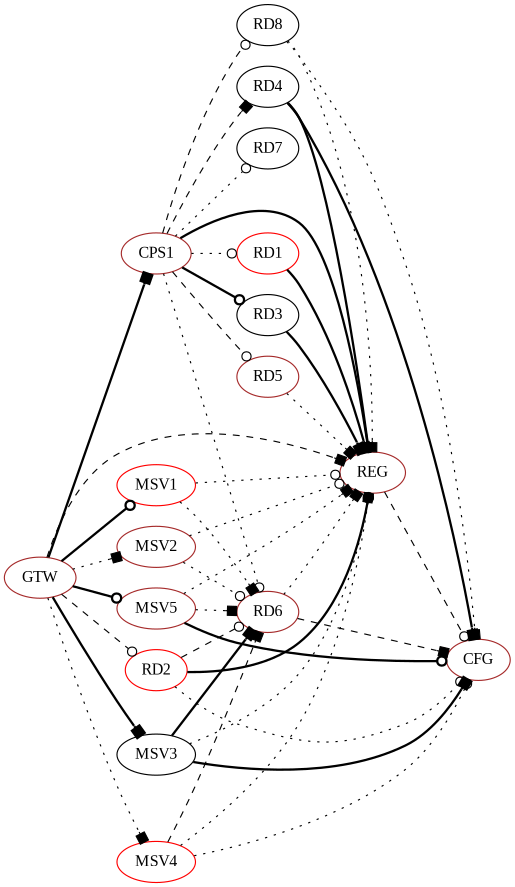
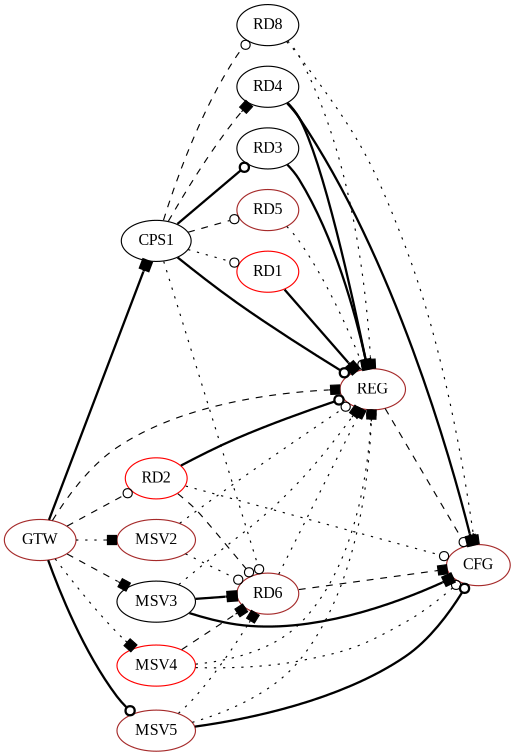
node "RD7": removed
node "CPS1": color brown -> black
edge "RD5" -> "REG": arrowhead box -> odot
node "MSV1": removed
edge "GTW" -> "MSV3": style bold -> dashed
